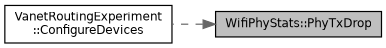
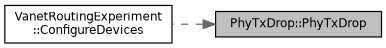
node "WifiPhyStats::PhyTxDrop": label "WifiPhyStats::PhyTxDrop" -> "PhyTxDrop::PhyTxDrop"
